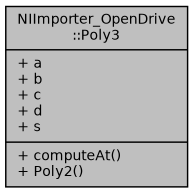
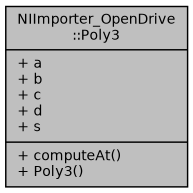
node "NIImporter_OpenDrive": text "+ Poly2()" -> "+ Poly3()"
